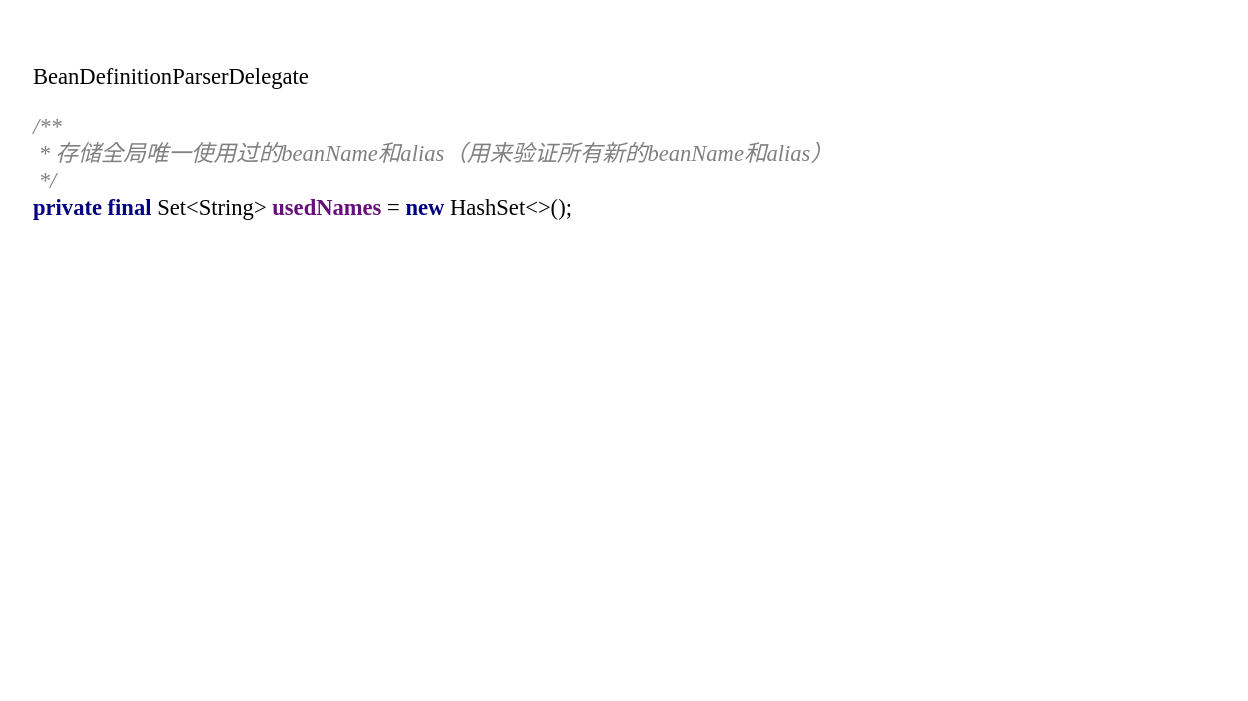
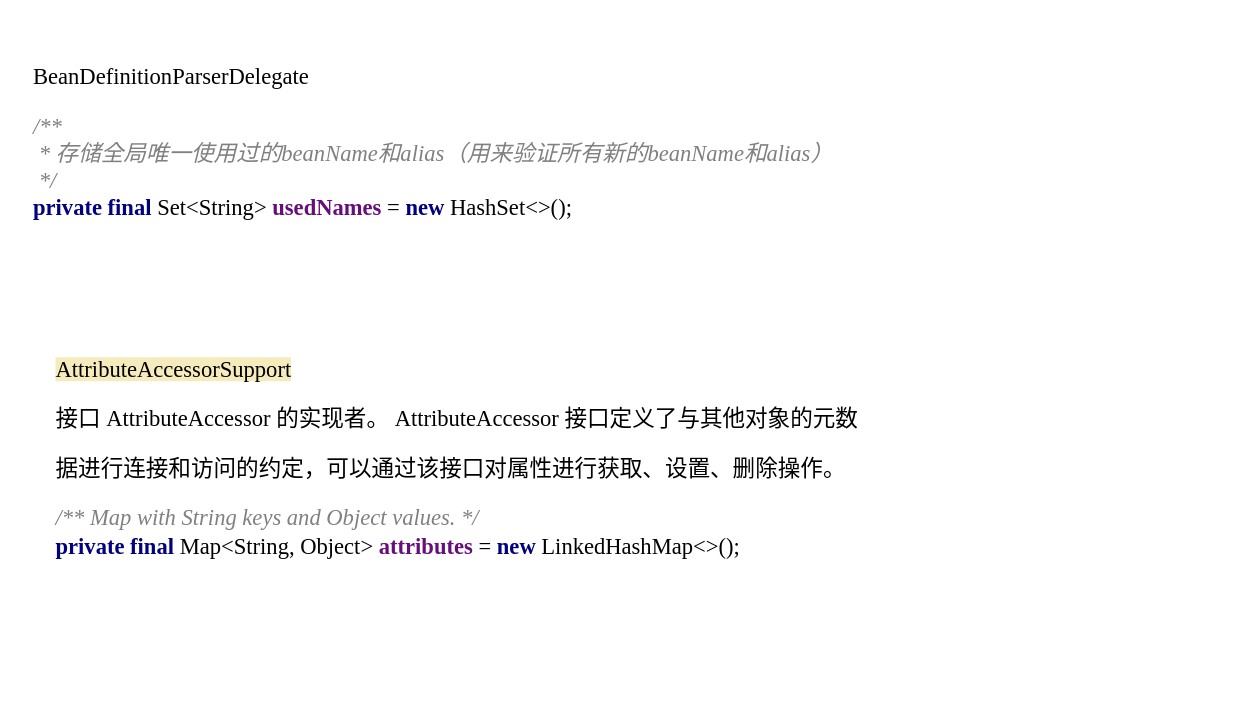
node "AttributeAccessorSupport接口 AttributeAccessor 的实现者。 AttributeAccessor 接口定义了与其他对象的元数据进行连接和访问的约定，可以通过该接口对属性进行获取、设置、删除操作。 /** Map with String keys and Object values. */ private final Map<String, Object> attributes = new LinkedHashMap<>();": added
